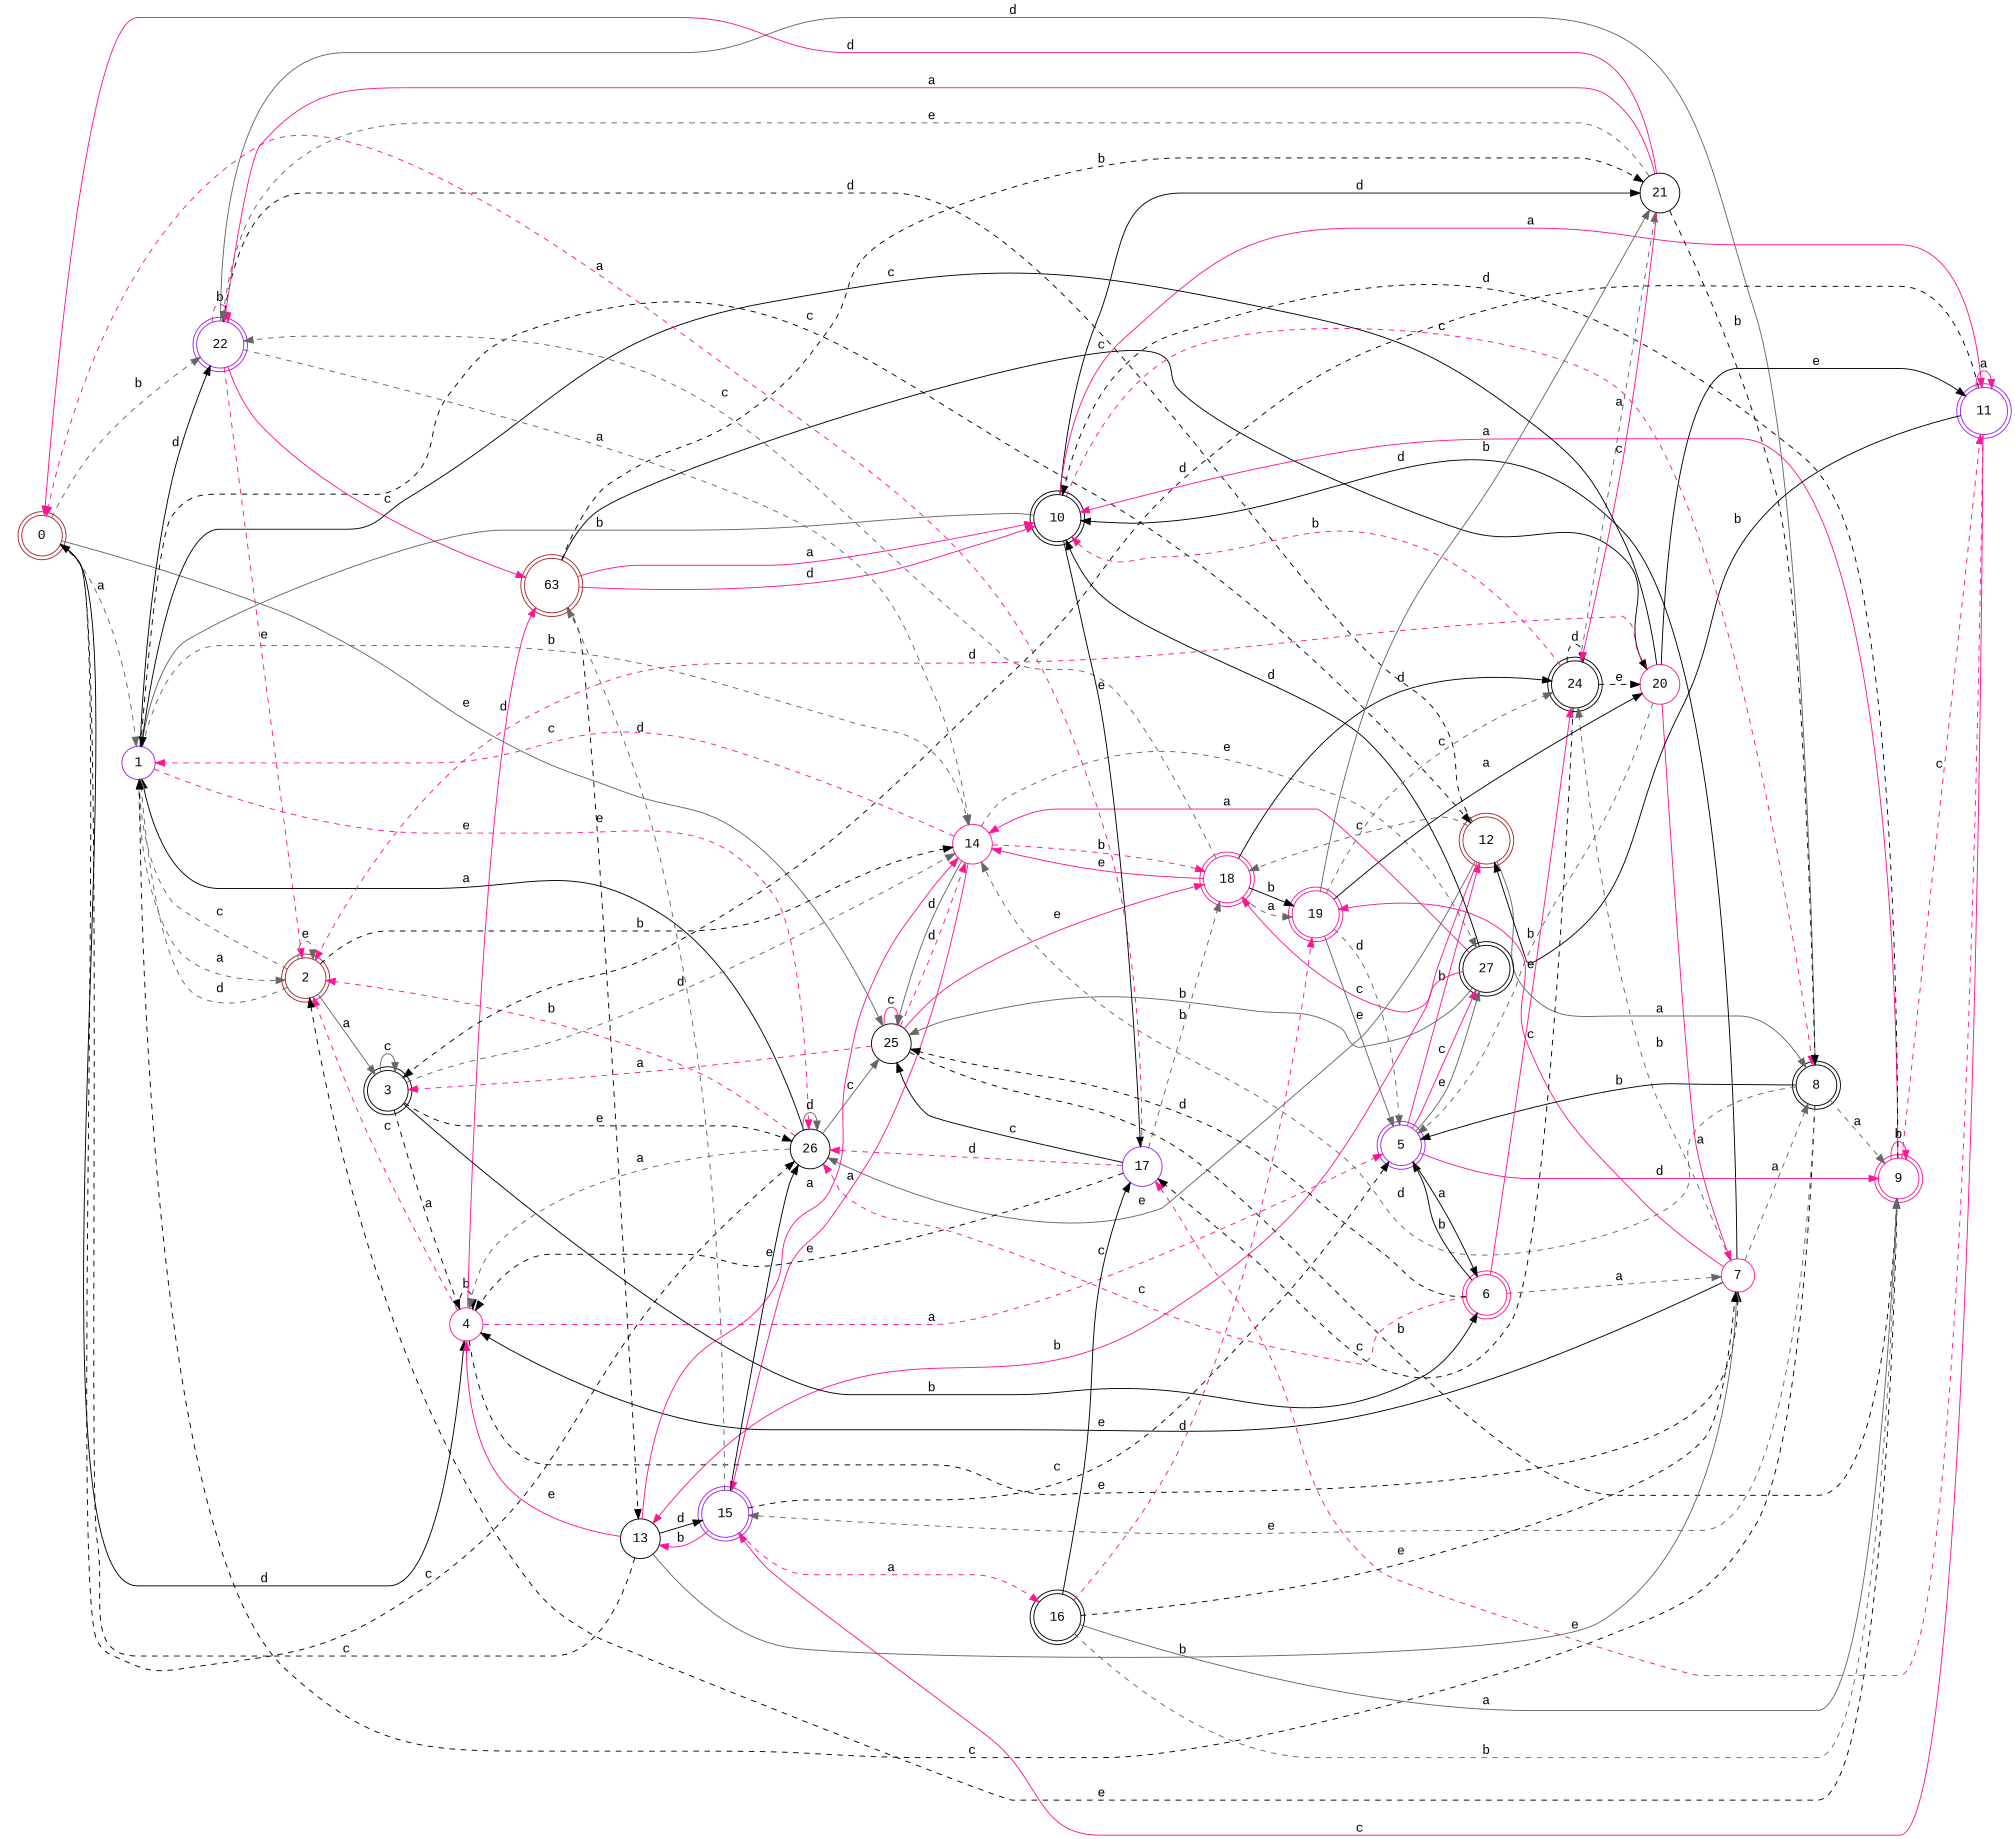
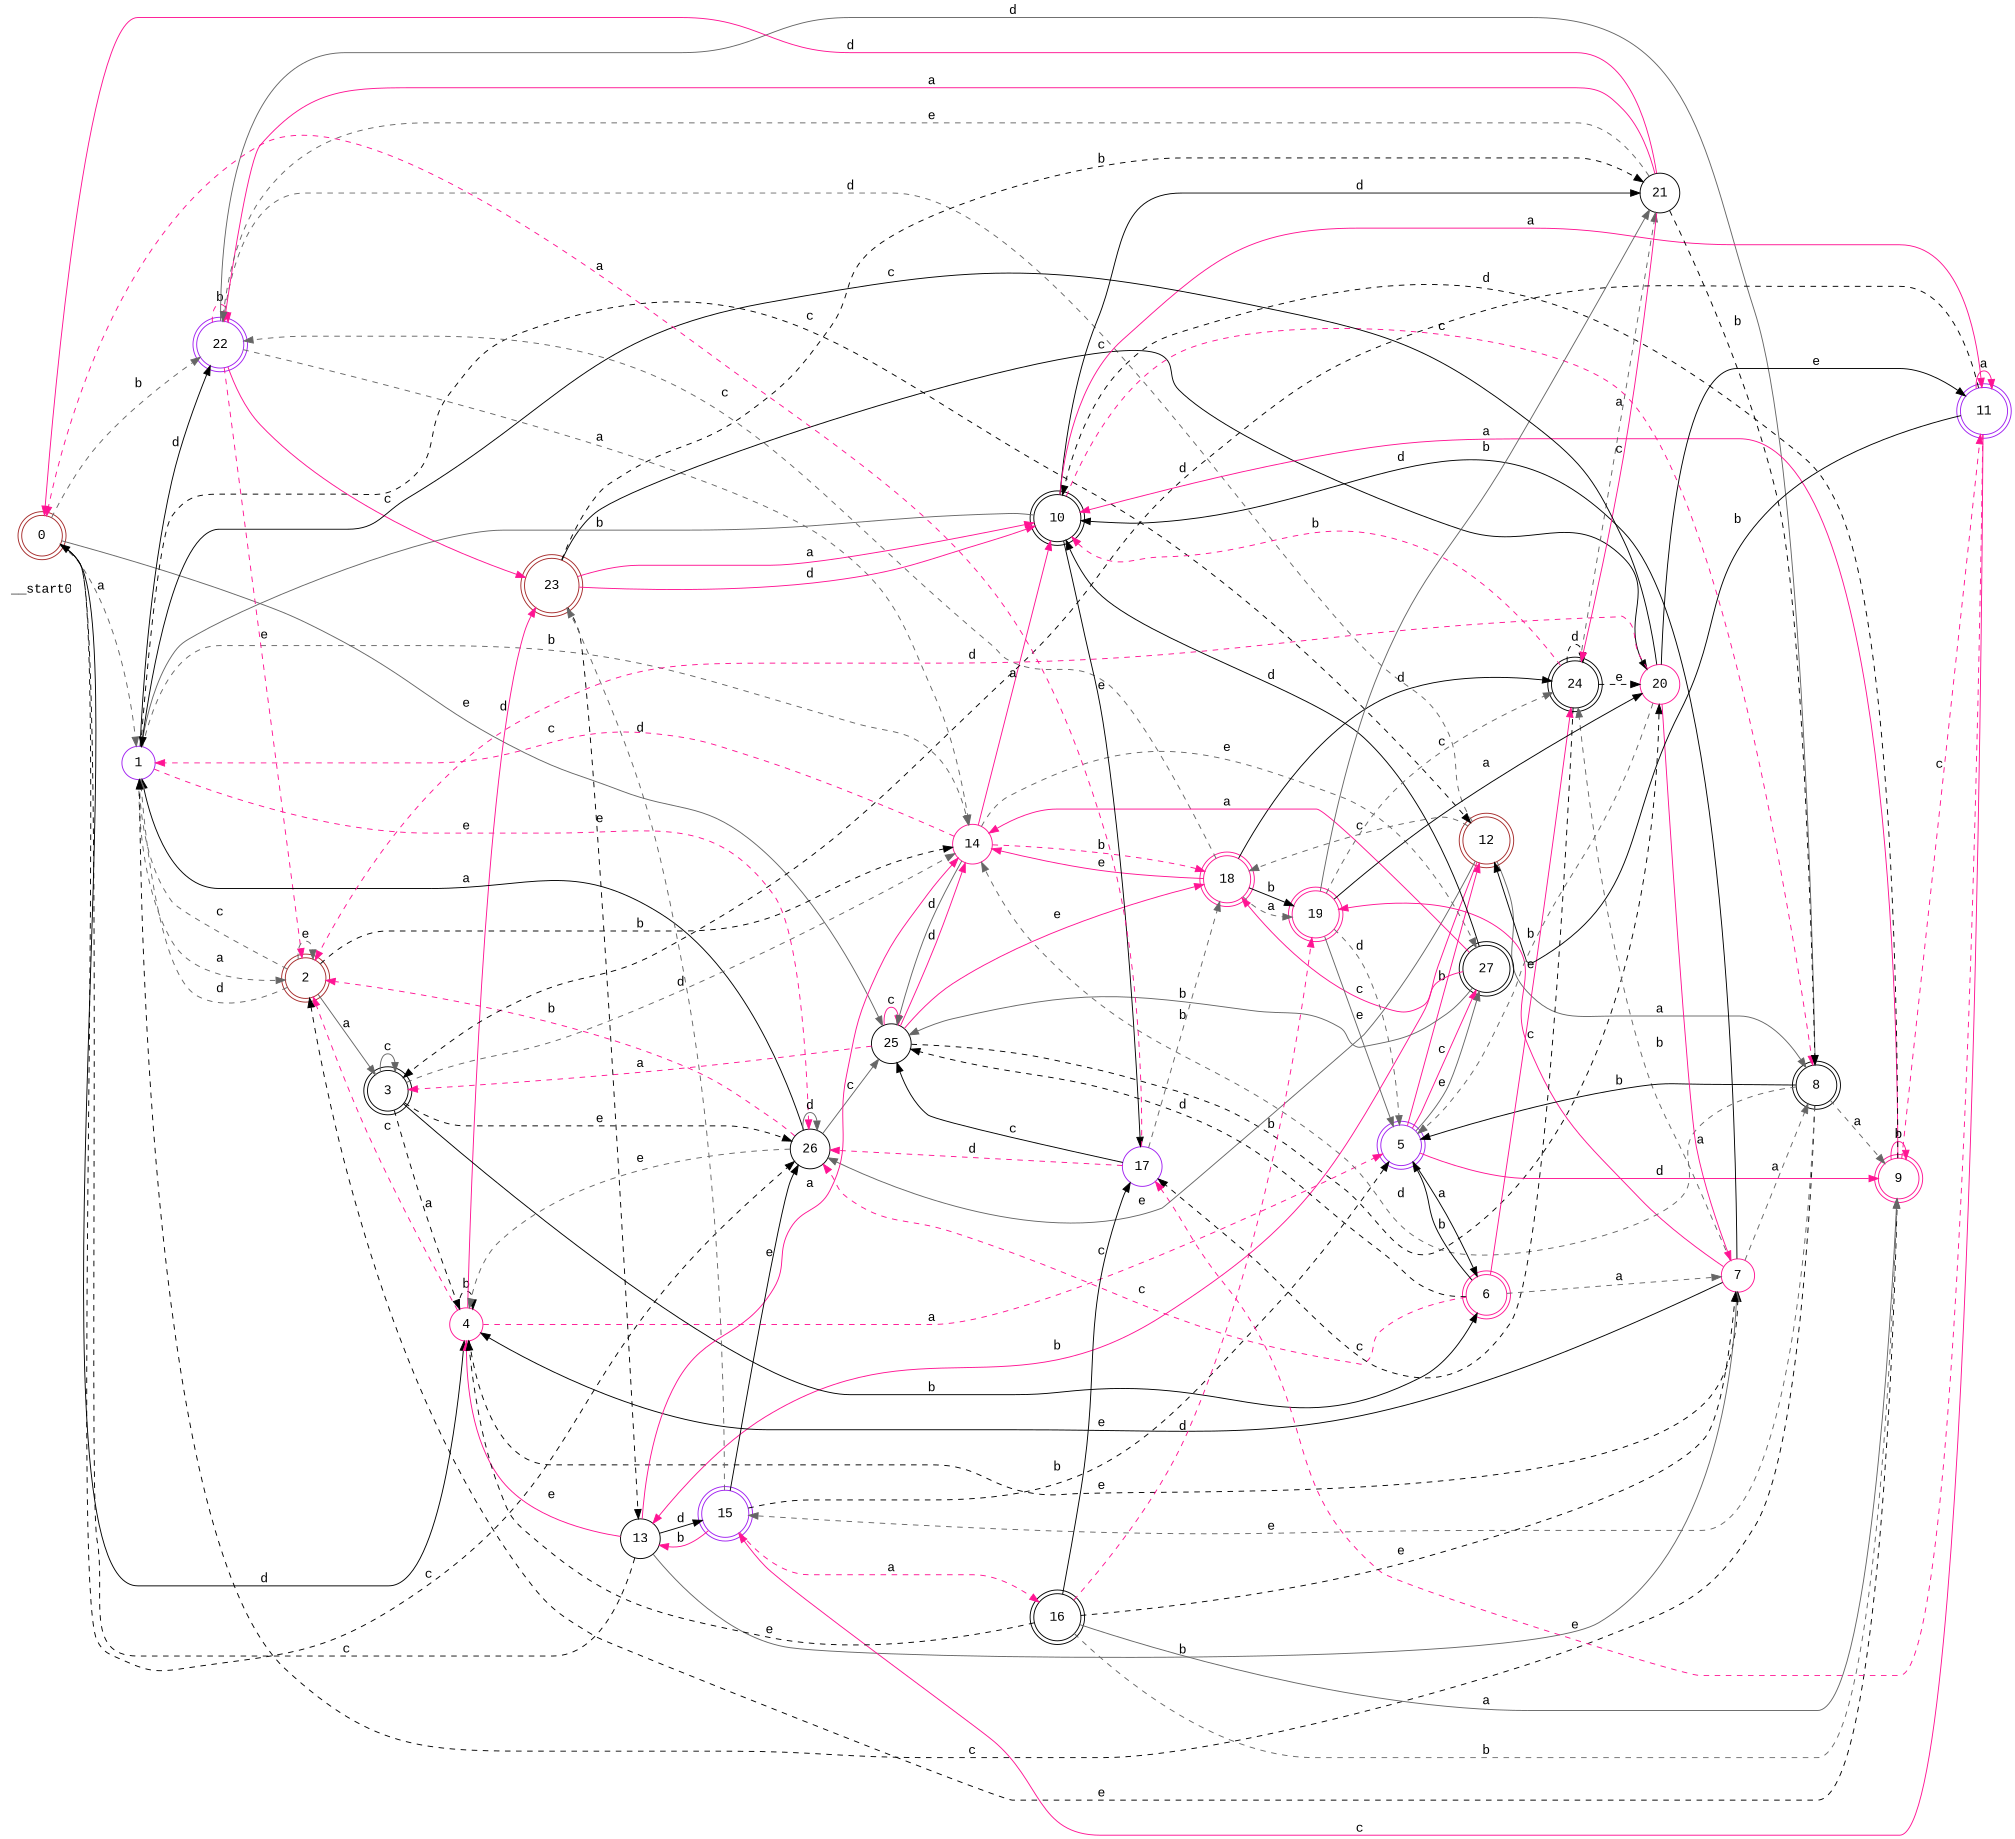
edge "12" -> "22": color black -> gray40
node "63": label "63" -> "23"
node "__start0": added
edge "25" -> "14": style dashed -> solid
edge "26" -> "4": label "a" -> "e"
edge "14" -> "15": now "14" -> "10"
edge "17" -> "4": now "16" -> "4"
edge "25" -> "9": now "25" -> "20"
edge "15" -> "5": label "c" -> "b"
